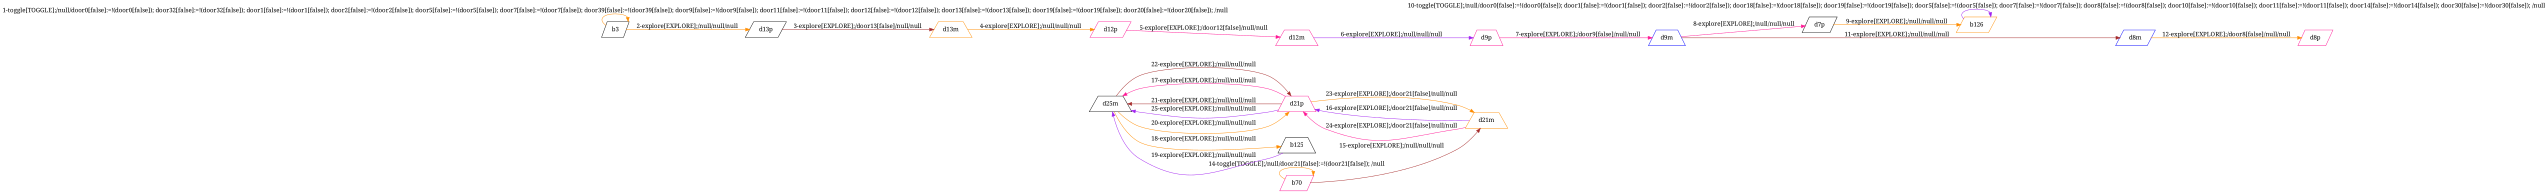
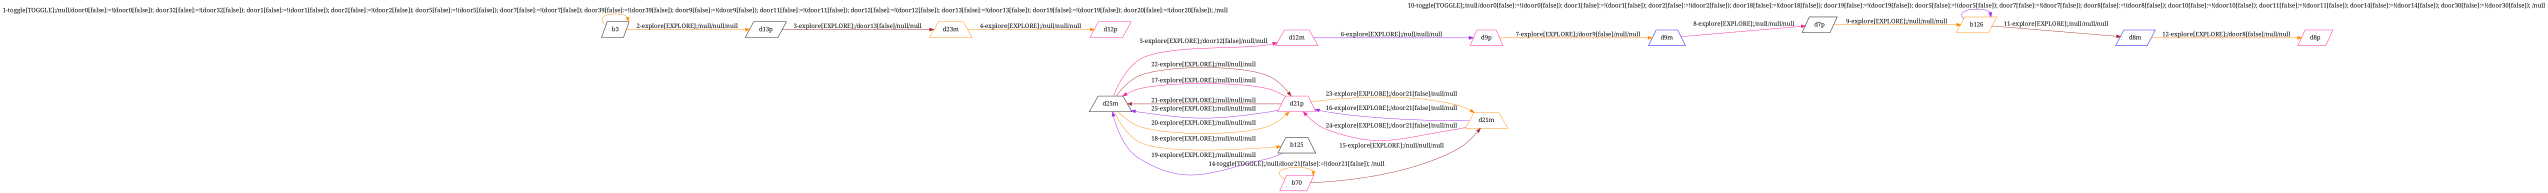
node "d13m": label "d13m" -> "d23m"
edge "d12p" -> "d12m": now "d25m" -> "d12m"
edge "d9p" -> "d9m": color deeppink -> darkorange
edge "d9m" -> "d8m": now "b126" -> "d8m"
